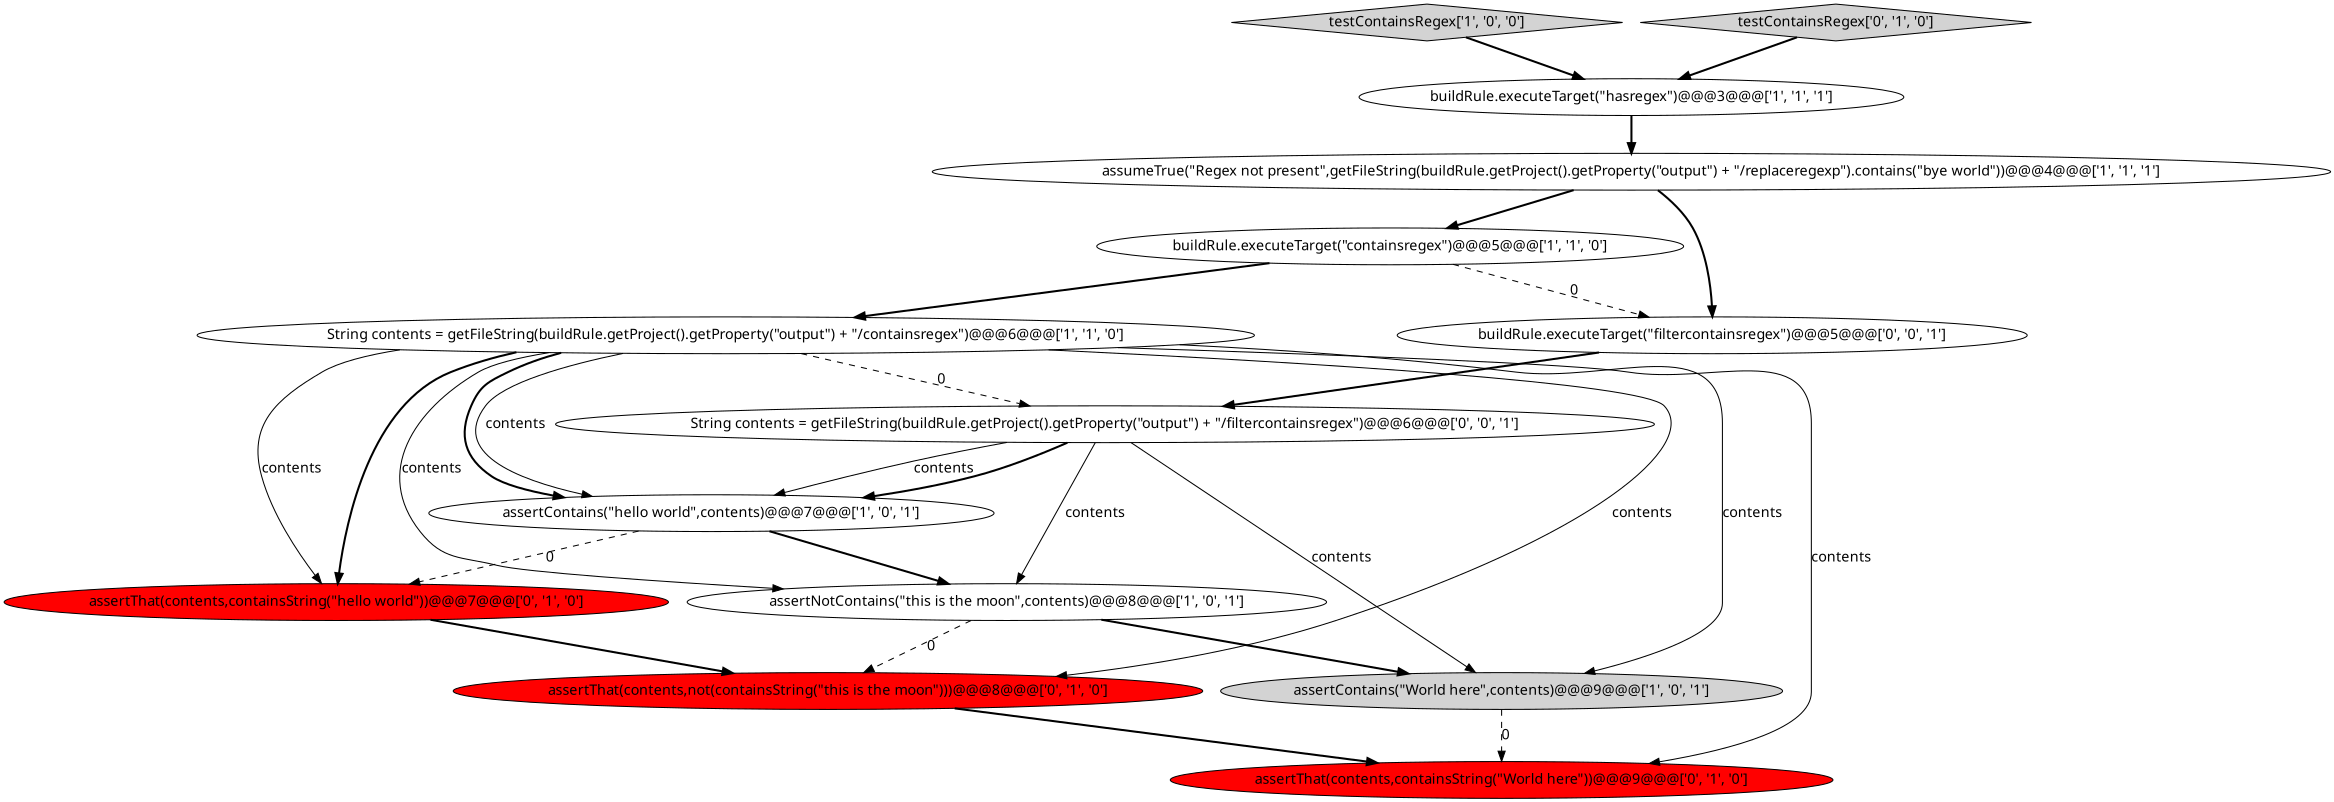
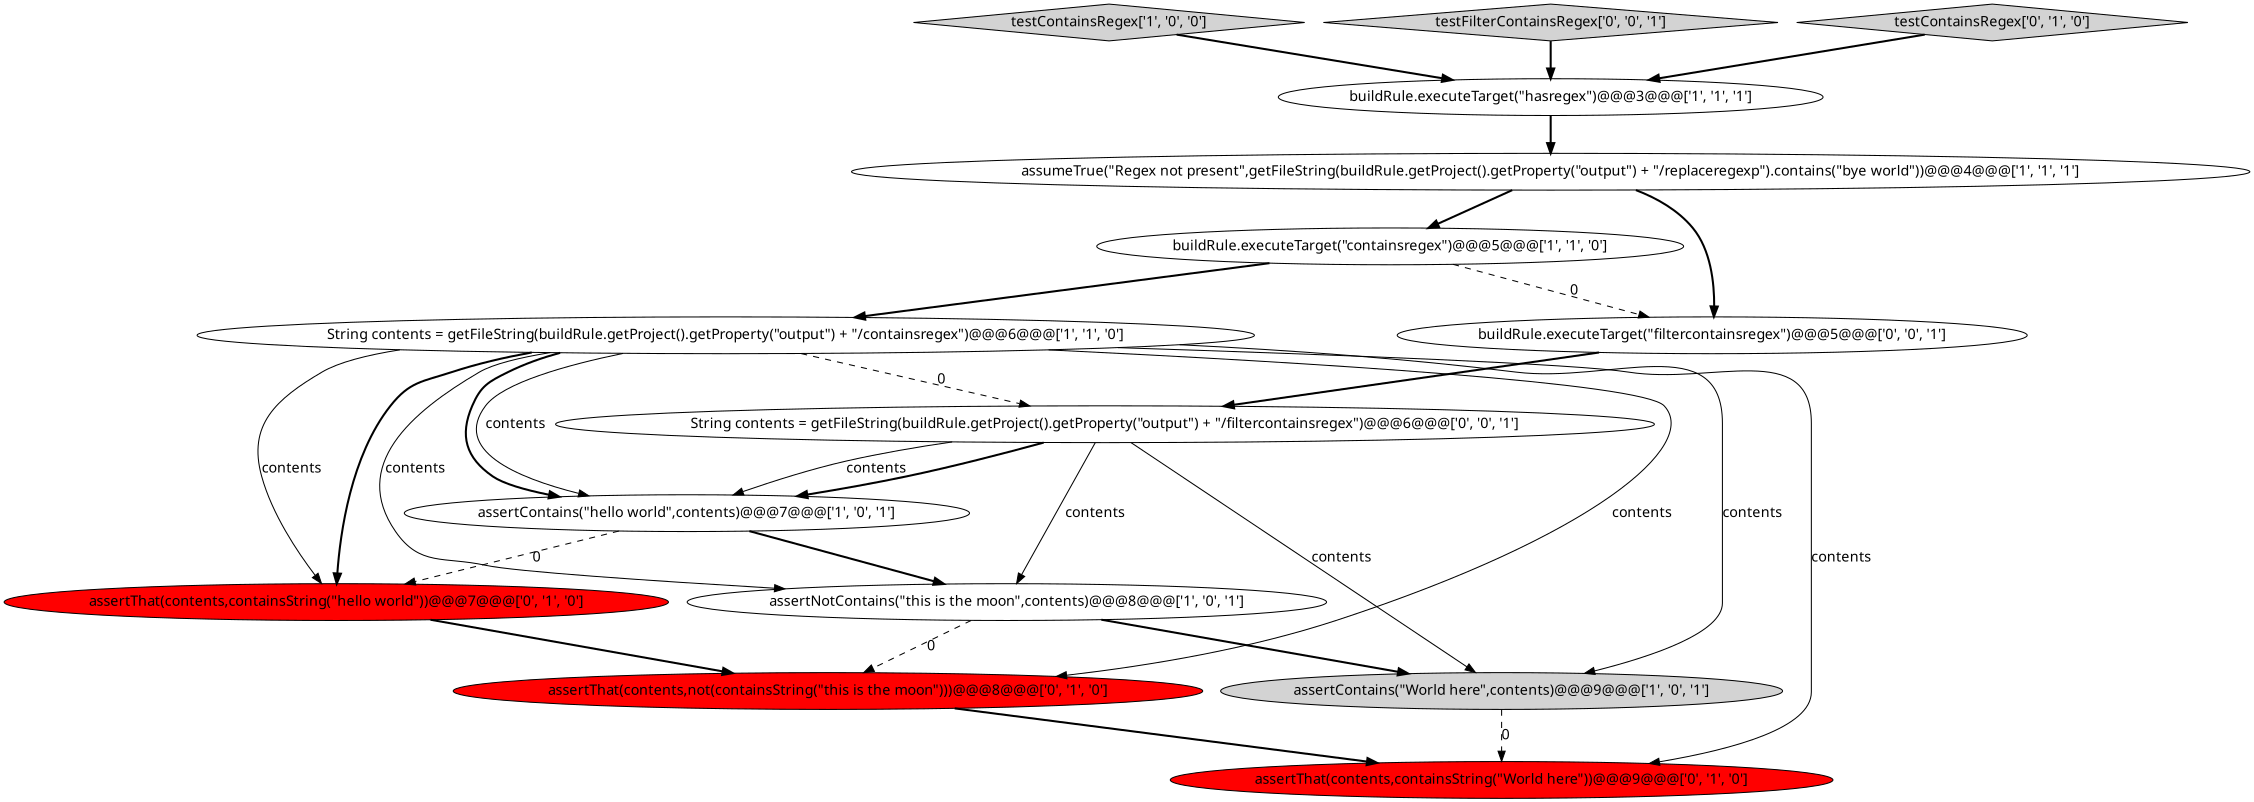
node "testFilterContainsRegex['0', '0', '1']": added
